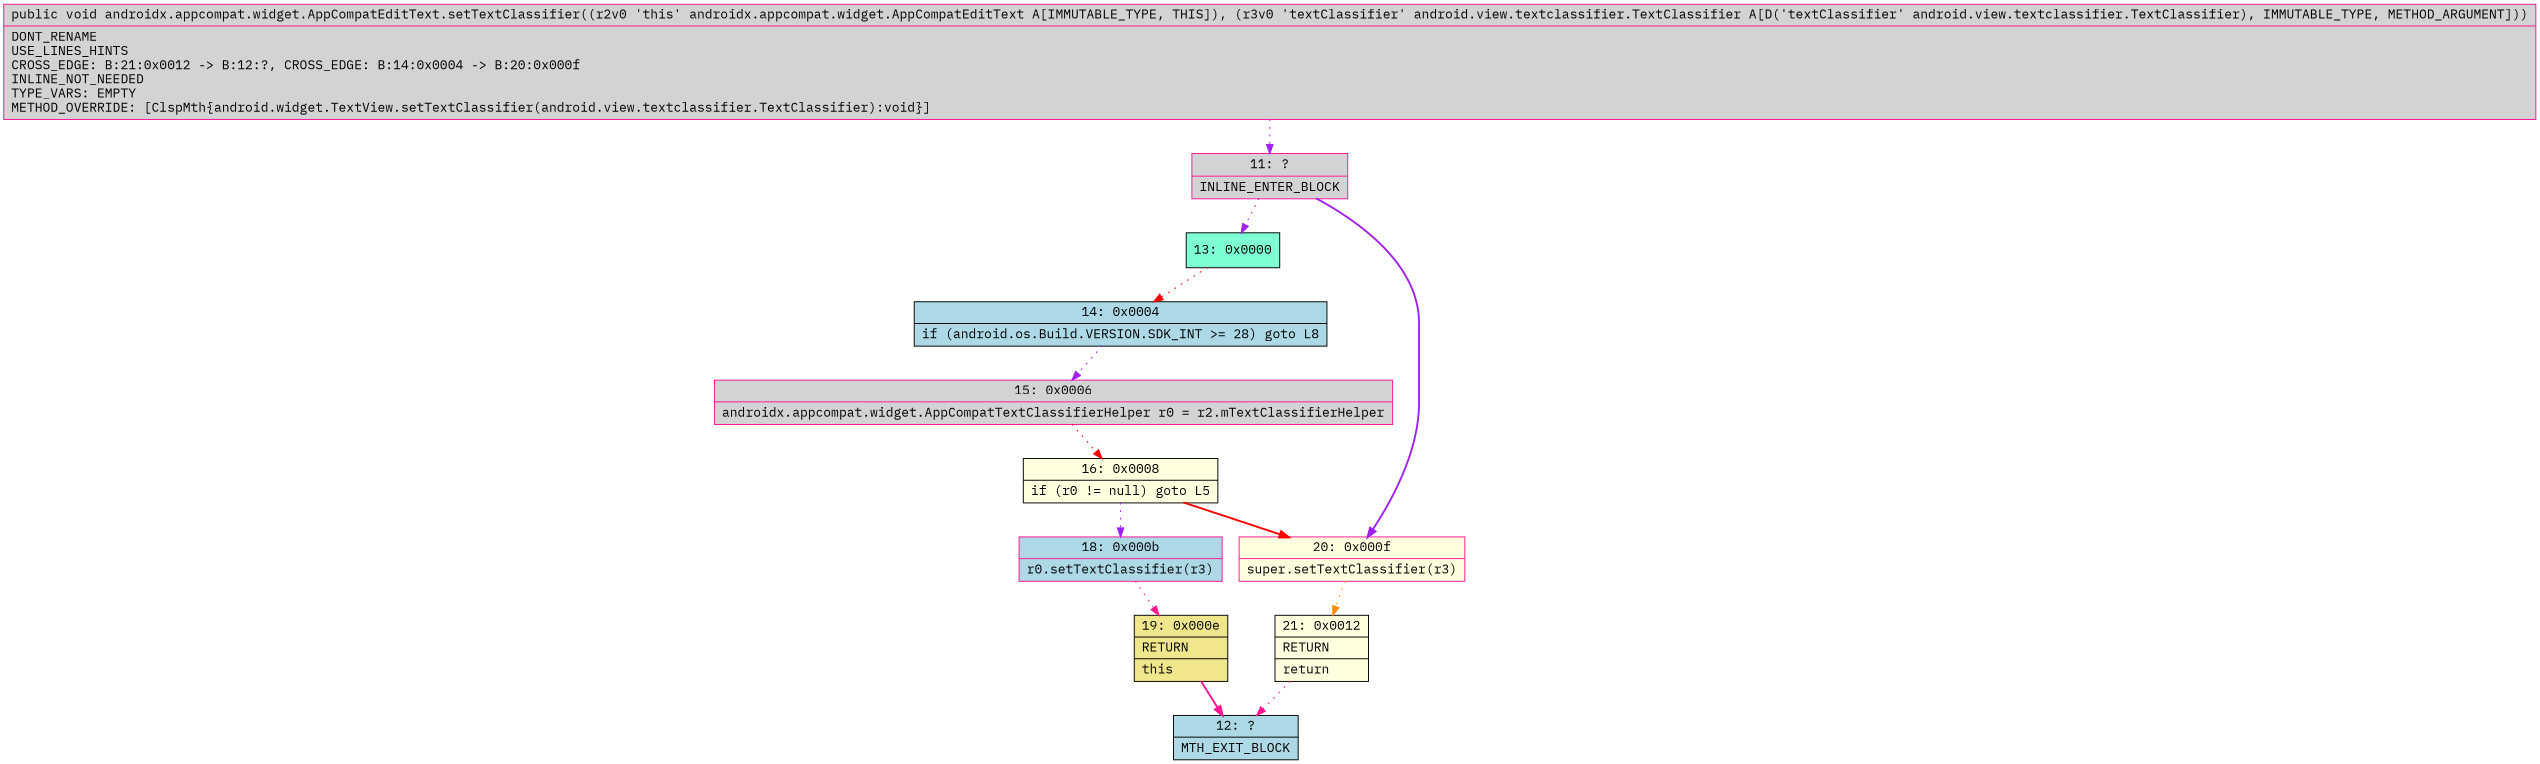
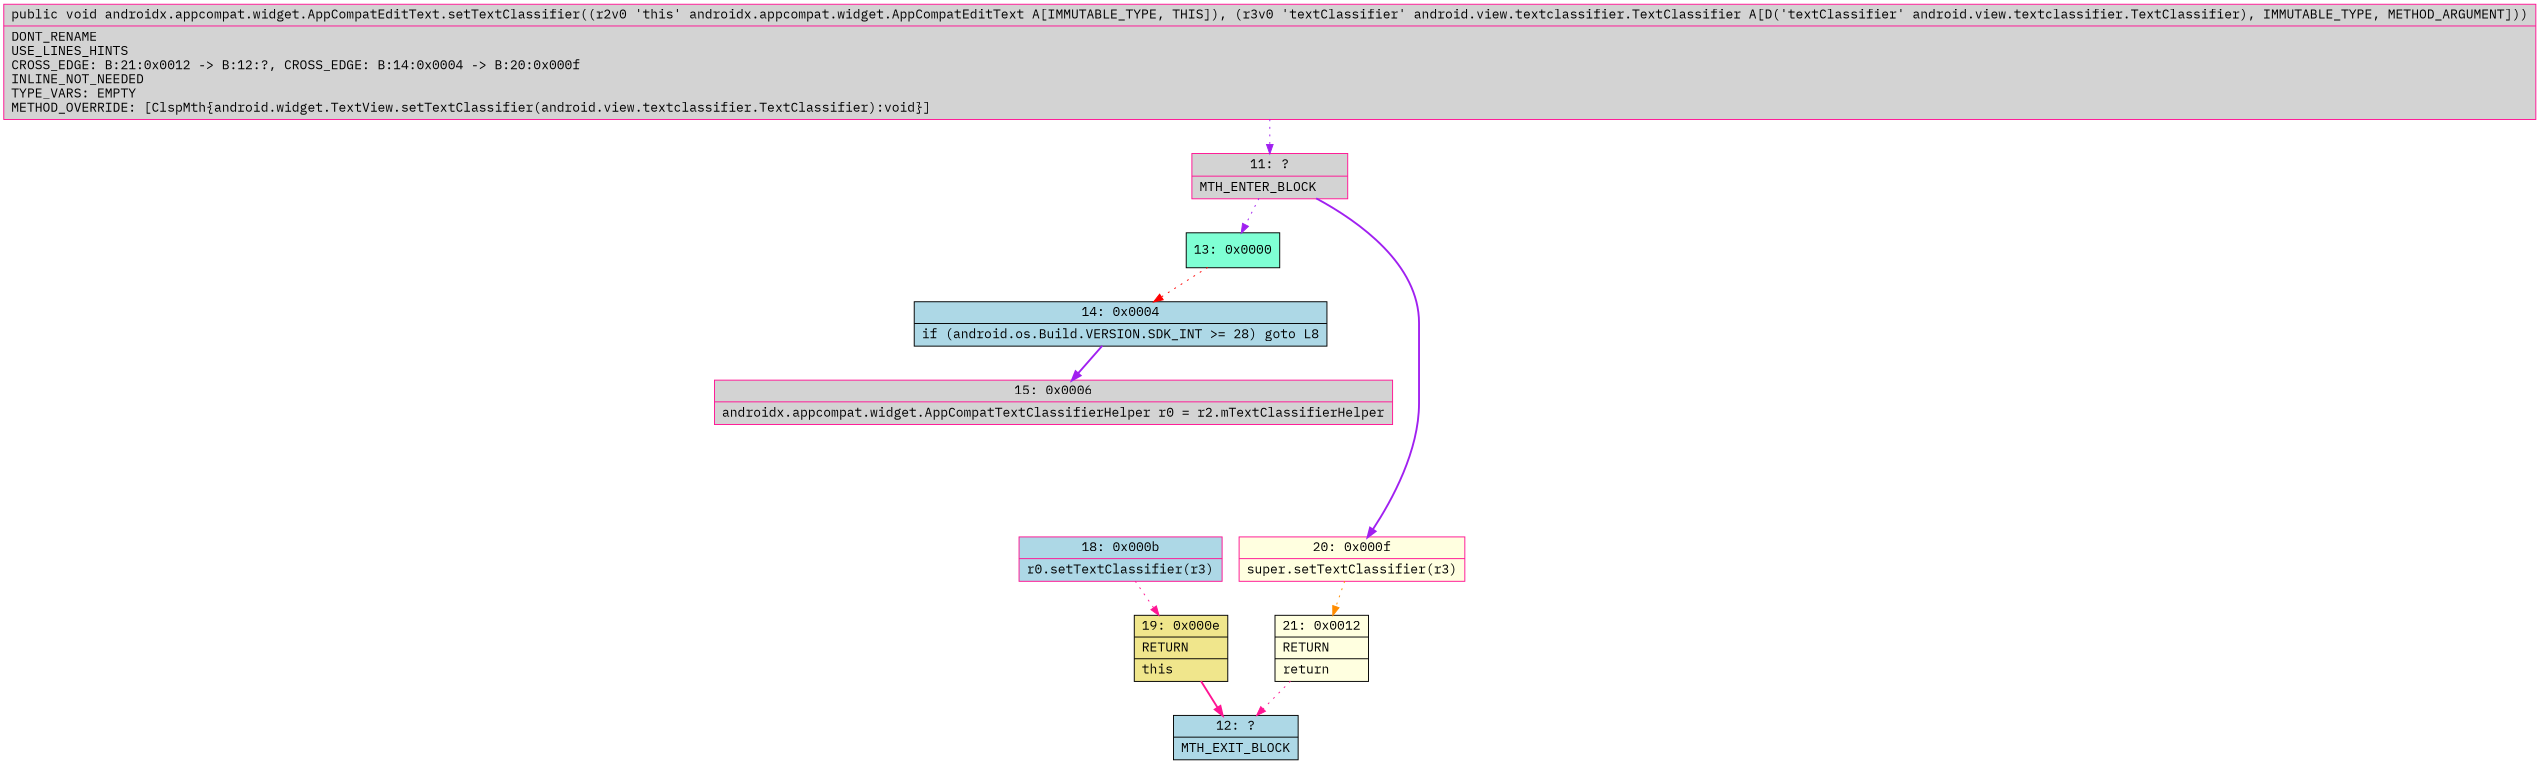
node "11: ?": text "INLINE_ENTER_BLOCK" -> "MTH_ENTER_BLOCK"
edge "14: 0x0004" -> "15: 0x0006": style dotted -> bold
node "16: 0x0008": removed
